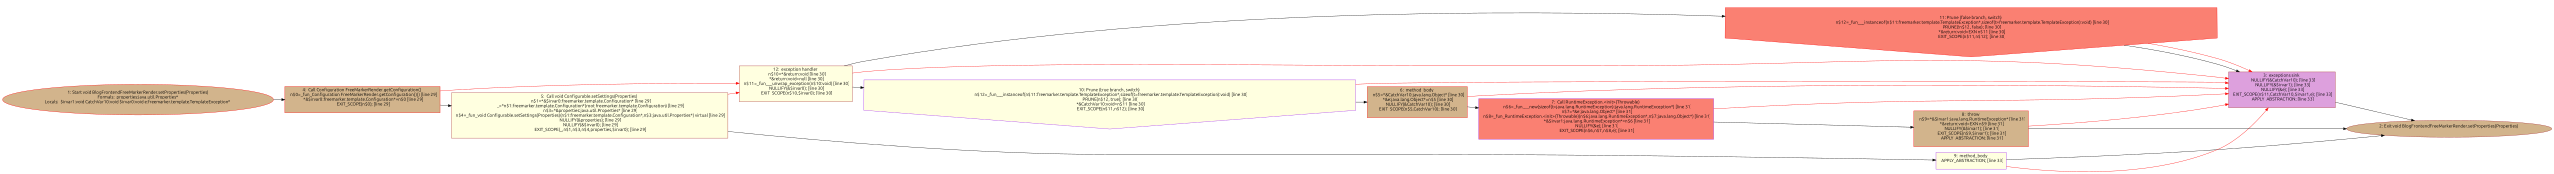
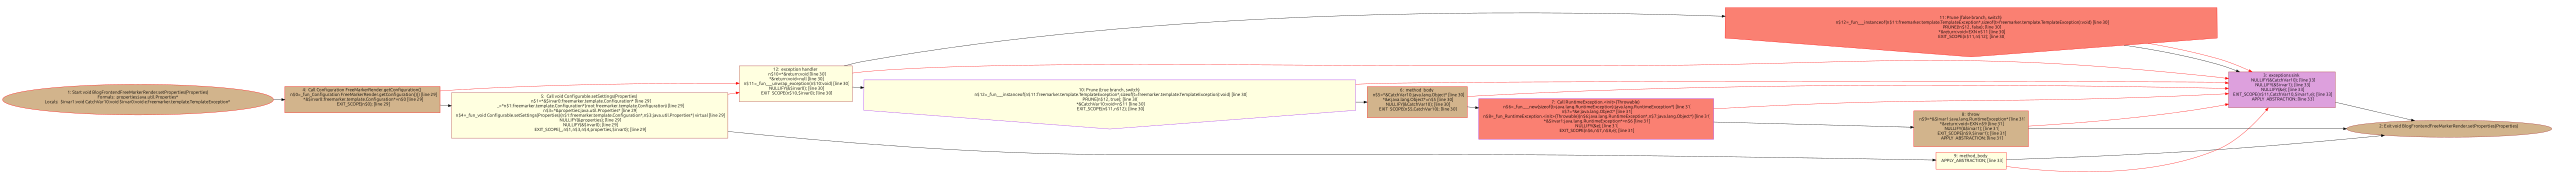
node "9:  method_body APPLY_ABSTRACTION; [line 33]": color purple -> red
